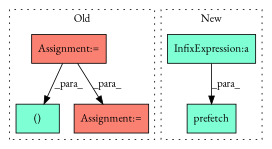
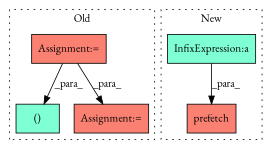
node "prefetch": fillcolor aquamarine -> salmon
